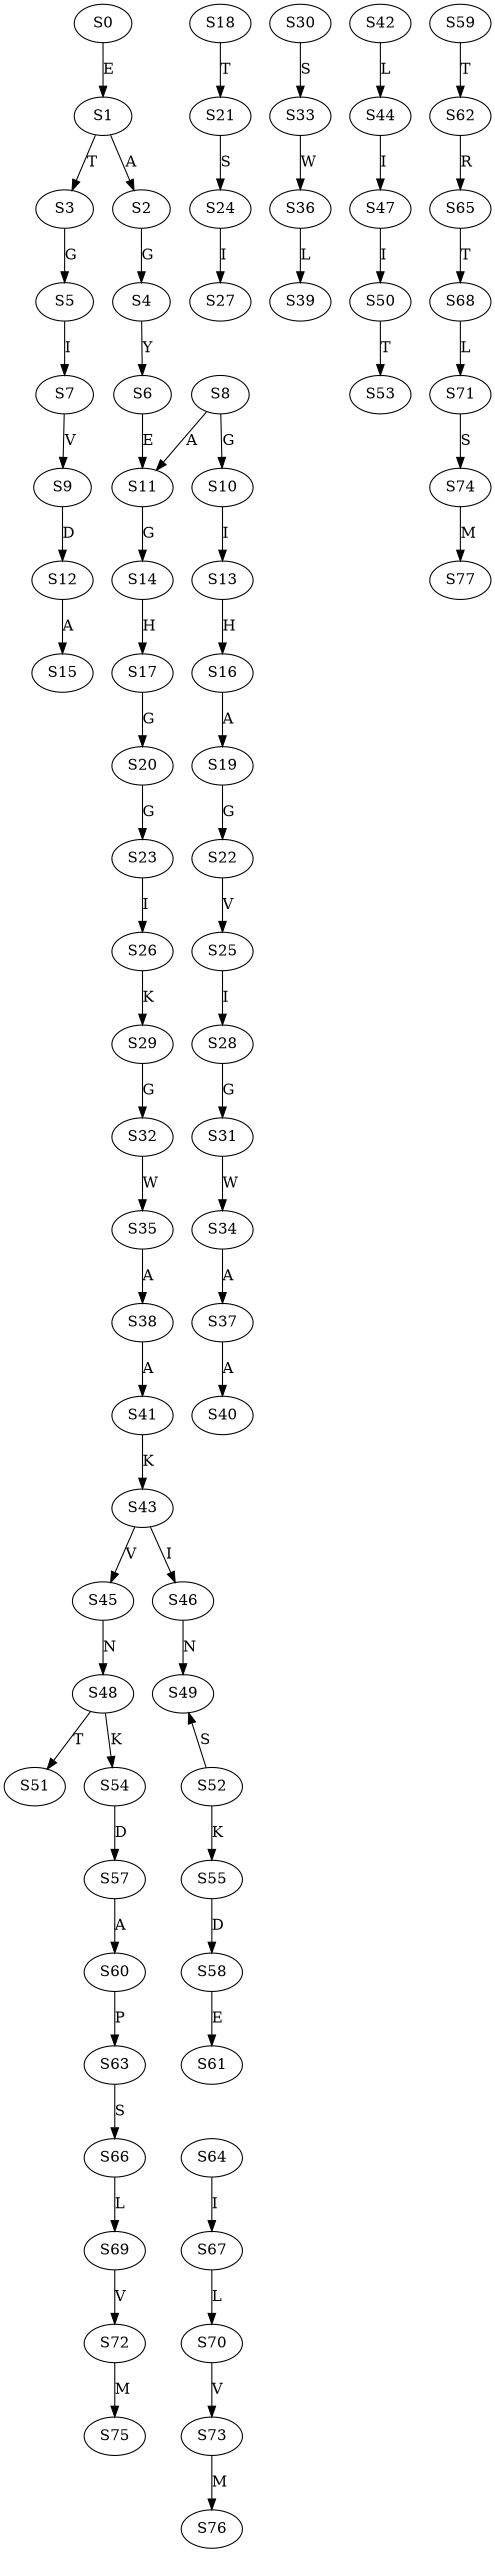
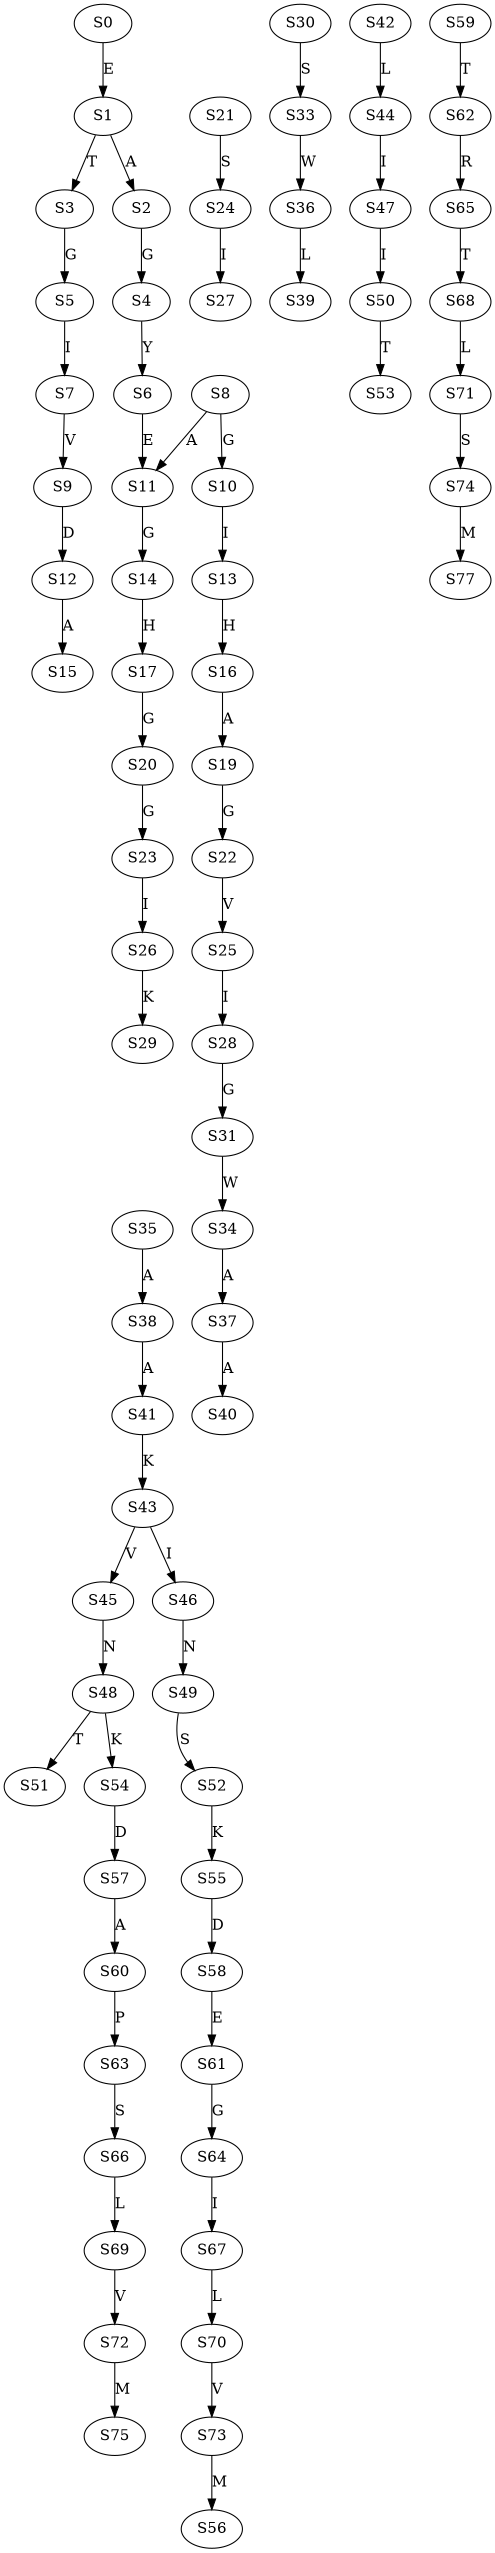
node "S18": removed
node "S32": removed
edge "S52" -> "S49": reversed
edge "S61" -> "S64": added, label "G"
node "S76": label "S76" -> "S56"
